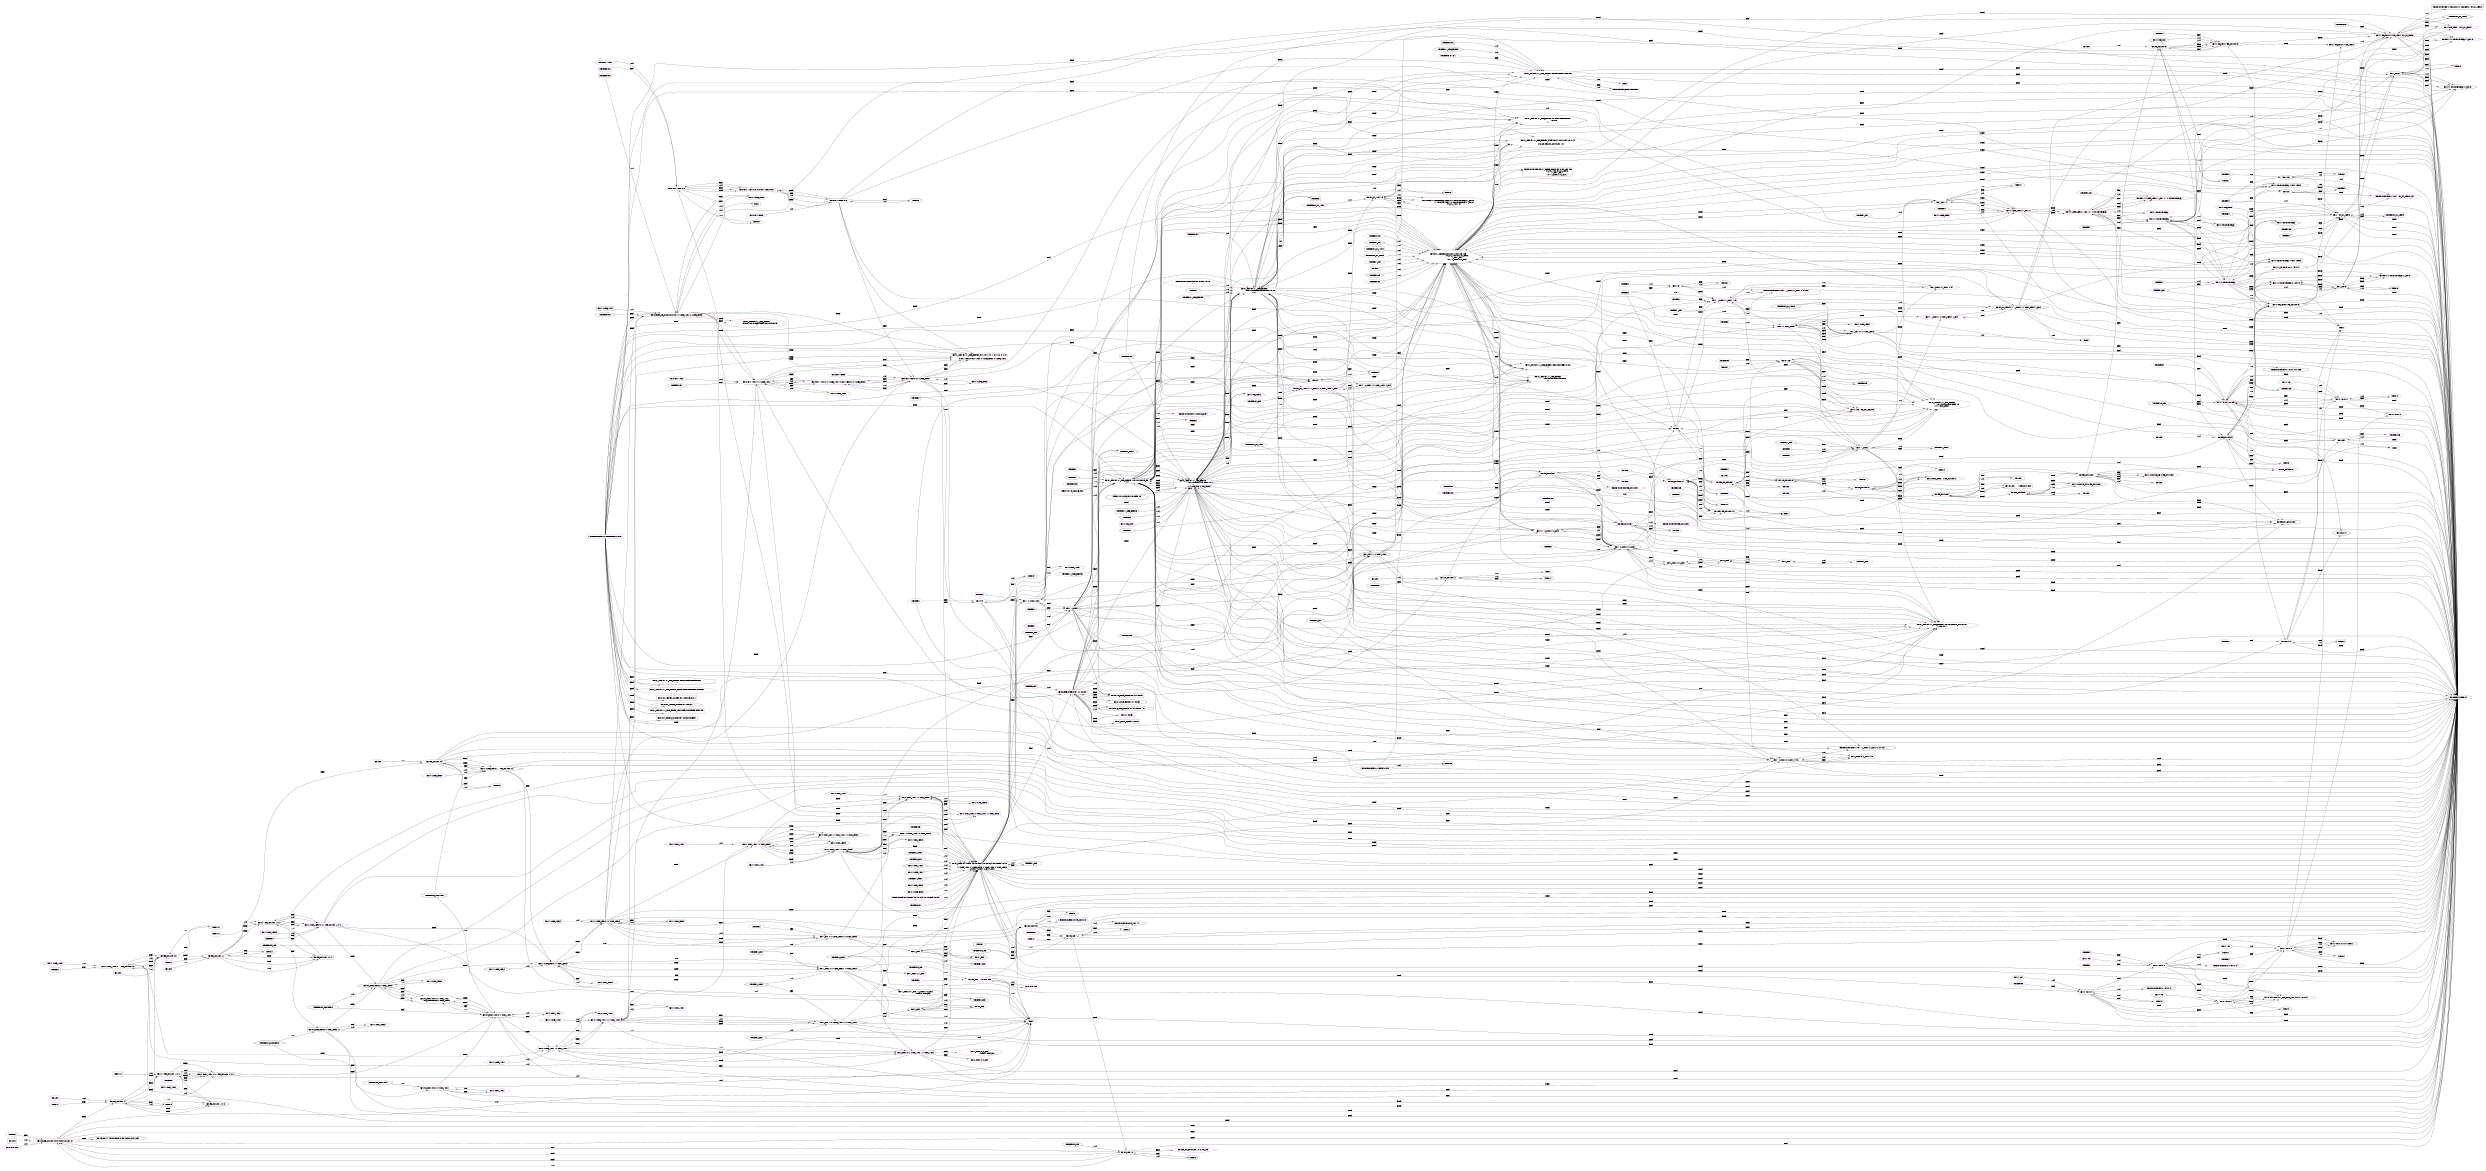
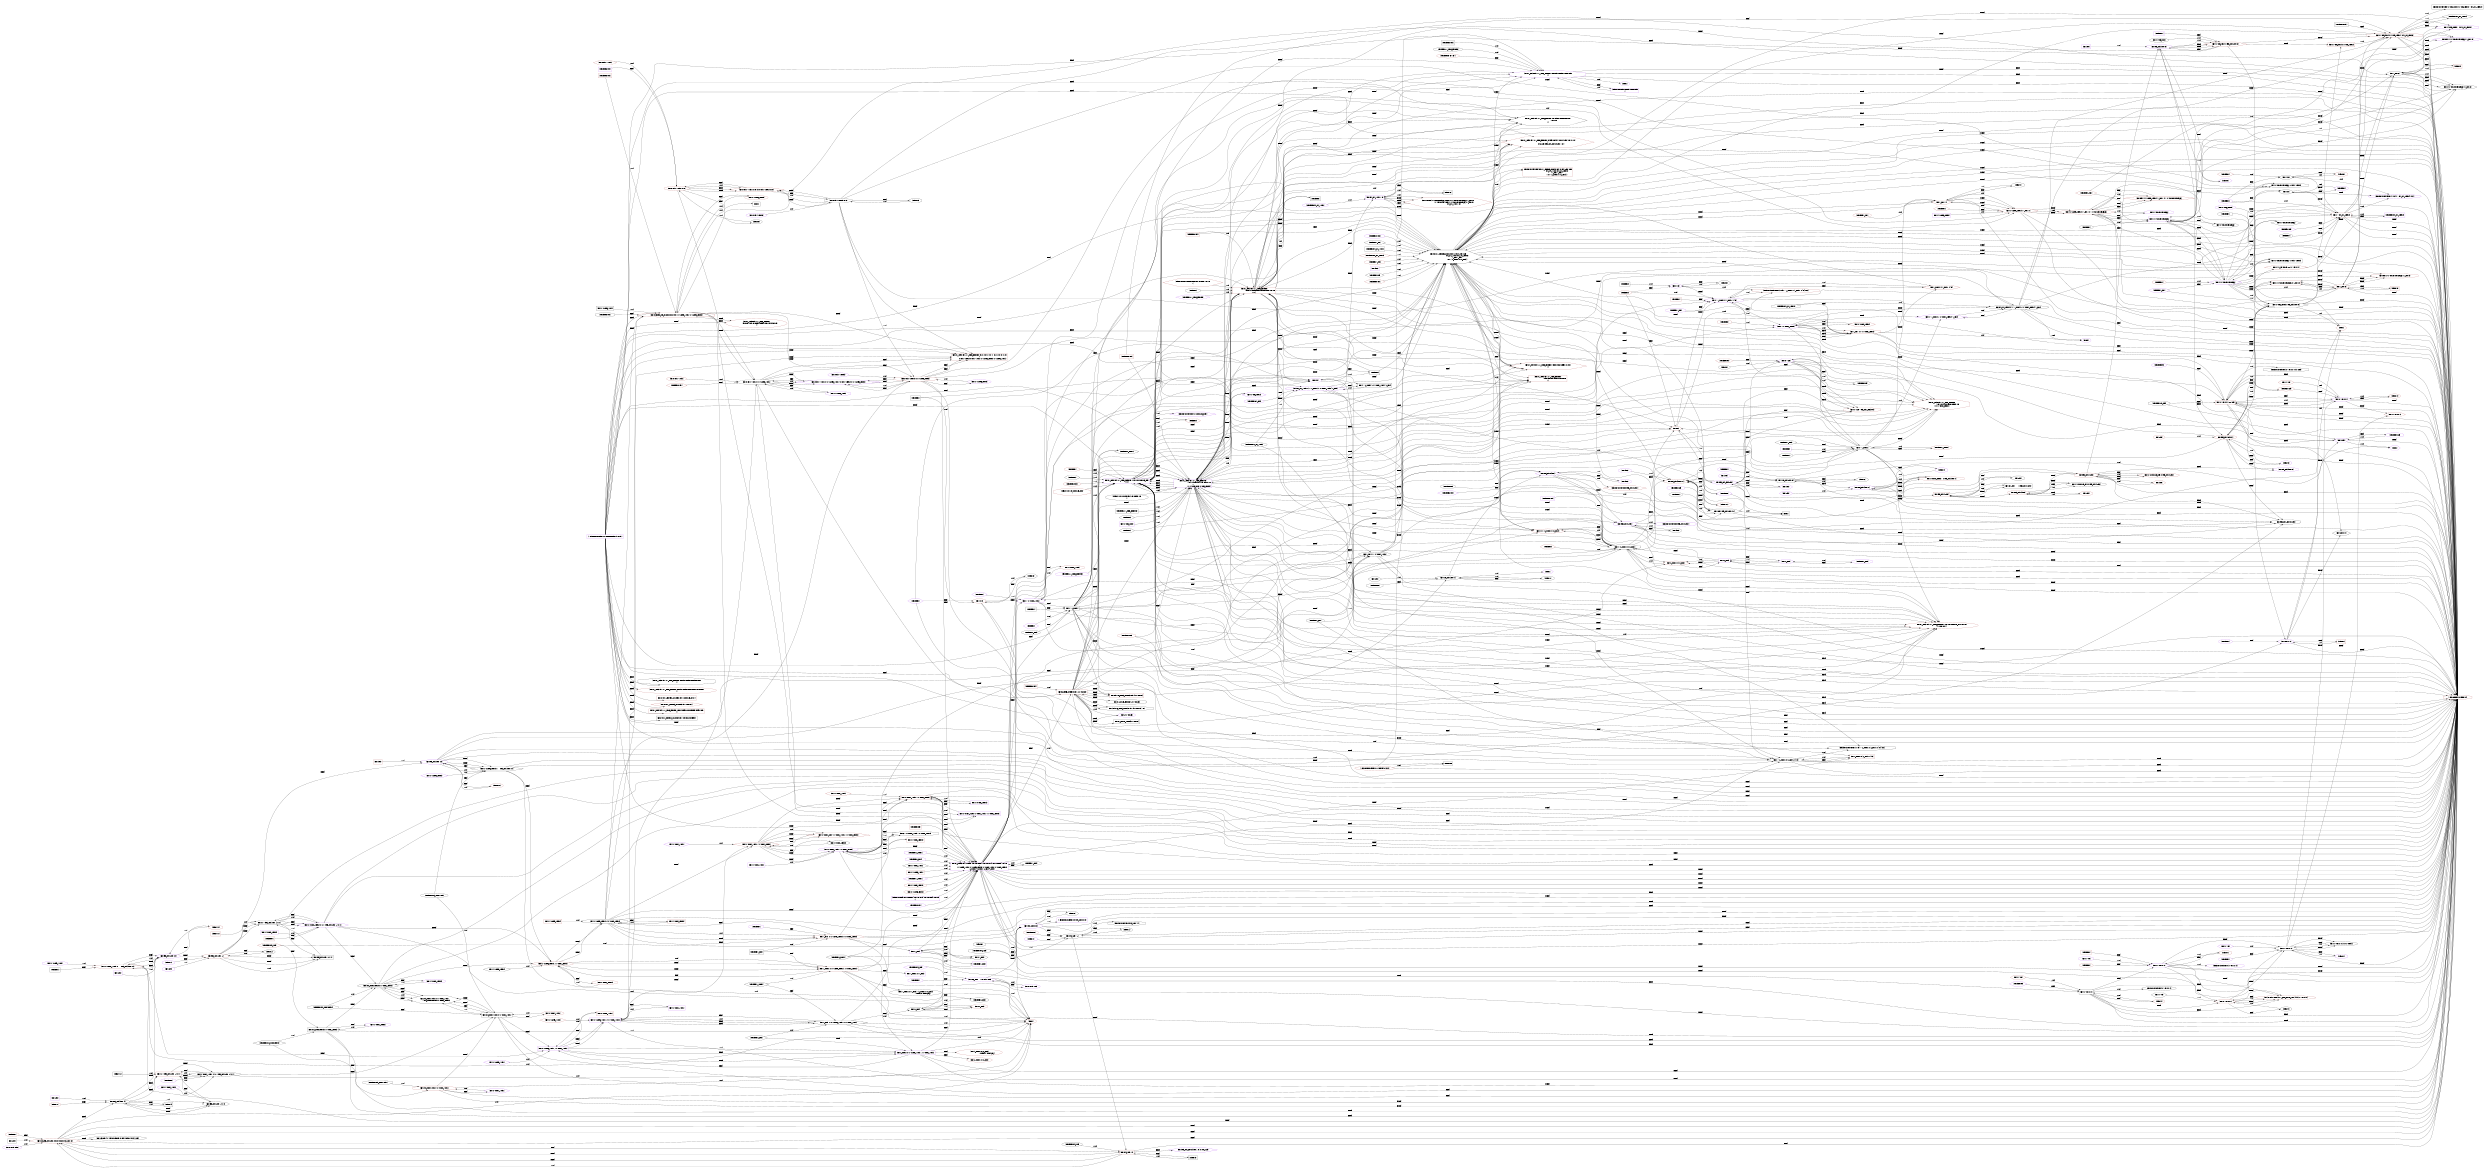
edge "(Call,avctx->height == 0)" -> "(Call,avctx->height != s->image_height)": label "DDG: " -> "AST: "
edge "(Call,s->image_height =       get_bits(&gb, 12))" -> "(Call,s->image_height / s->block_height)": label "CFG: " -> "DDG: "
